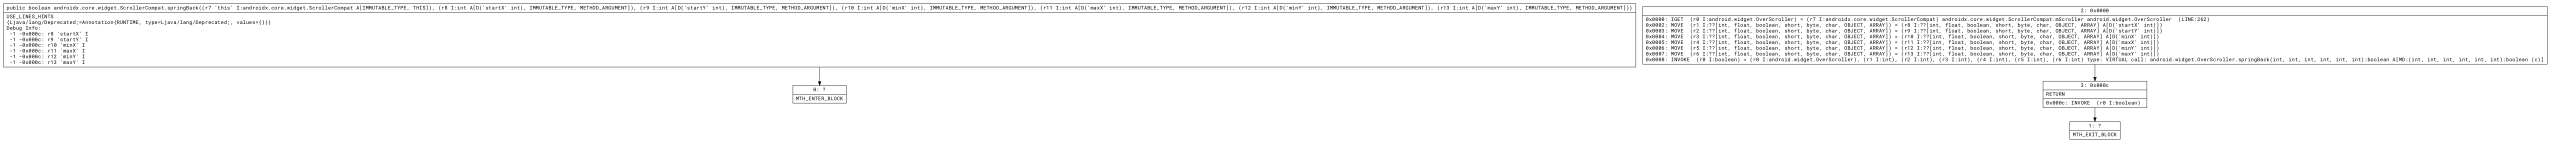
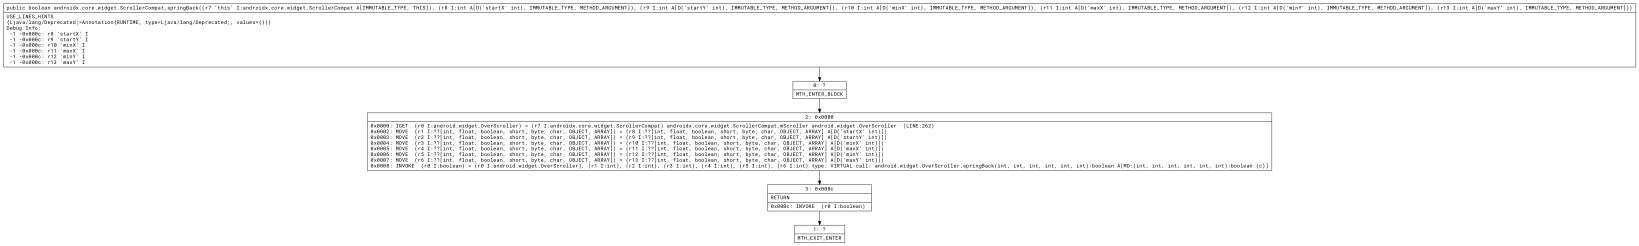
edge "0: ?" -> "2: 0x0000": added
node "1: ?": text "MTH_EXIT_BLOCK" -> "MTH_EXIT_ENTER"
